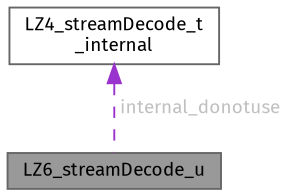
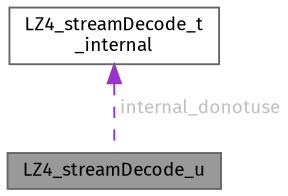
node "LZ6_streamDecode_u": label "LZ6_streamDecode_u" -> "LZ4_streamDecode_u"
